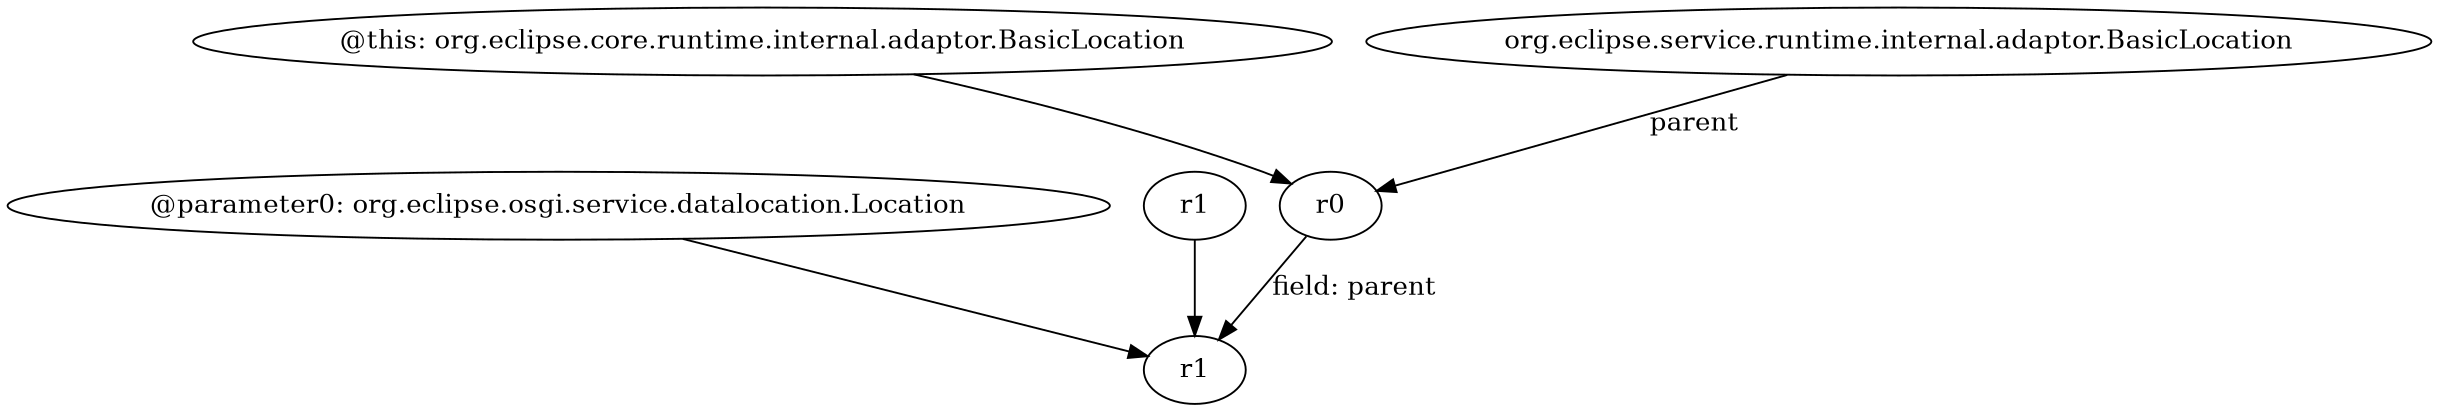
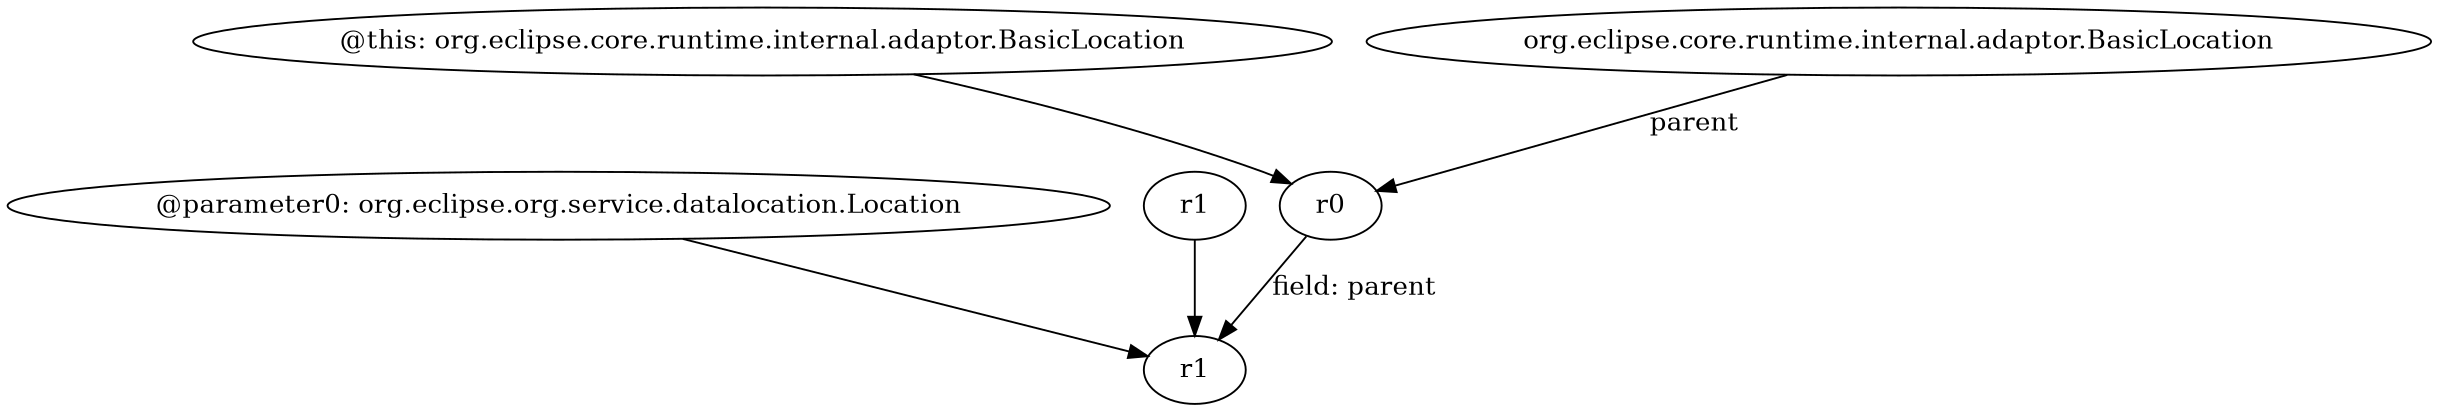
node "org.eclipse.service.runtime.internal.adaptor.BasicLocation": label "org.eclipse.service.runtime.internal.adaptor.BasicLocation" -> "org.eclipse.core.runtime.internal.adaptor.BasicLocation"
node "@parameter0: org.eclipse.osgi.service.datalocation.Location": label "@parameter0: org.eclipse.osgi.service.datalocation.Location" -> "@parameter0: org.eclipse.org.service.datalocation.Location"
